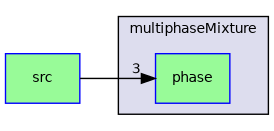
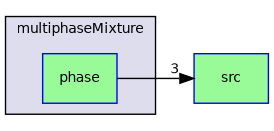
edge "src" -> "phase": reversed
